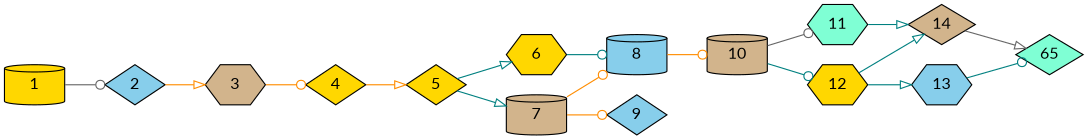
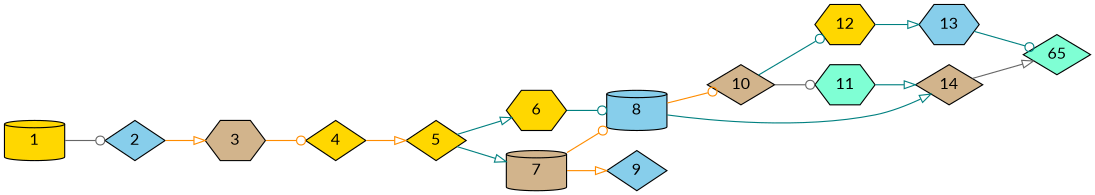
node "10": shape cylinder -> diamond
edge "12" -> "14": now "8" -> "14"
edge "7" -> "9": arrowhead odot -> onormal
